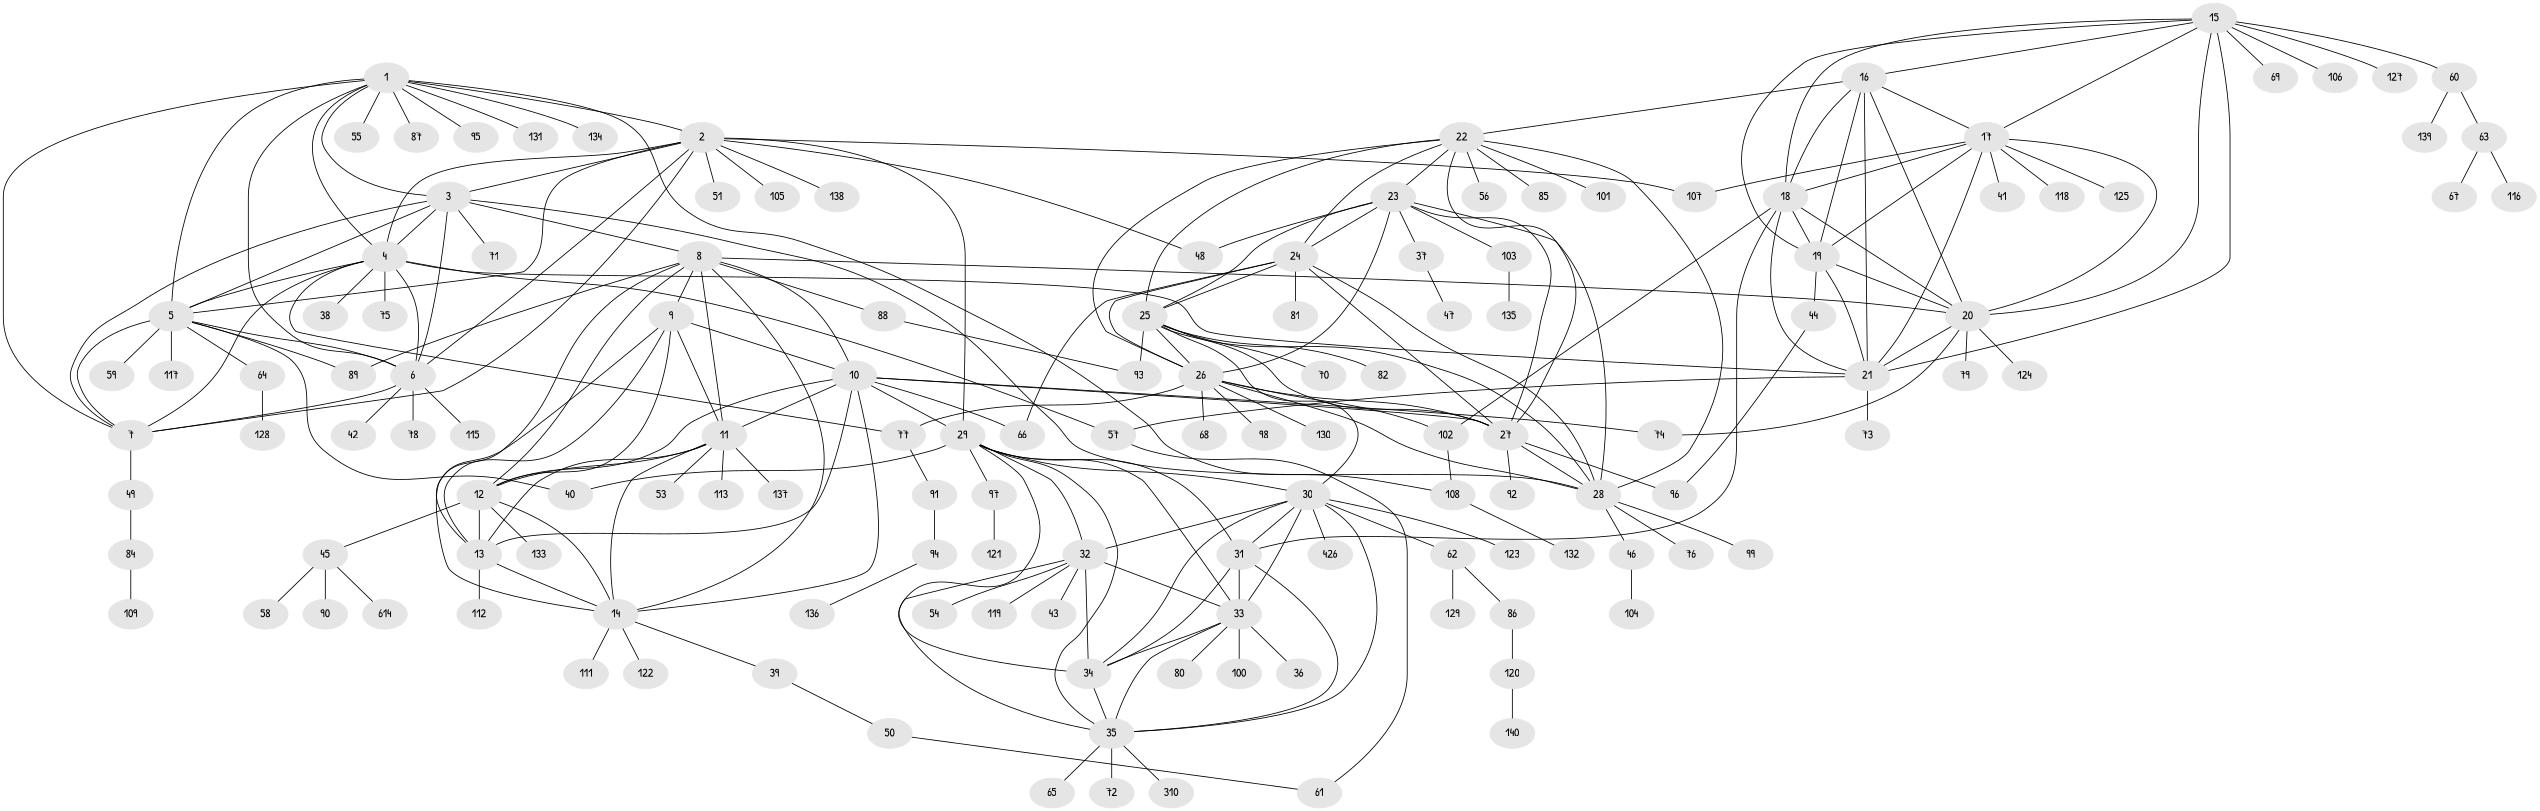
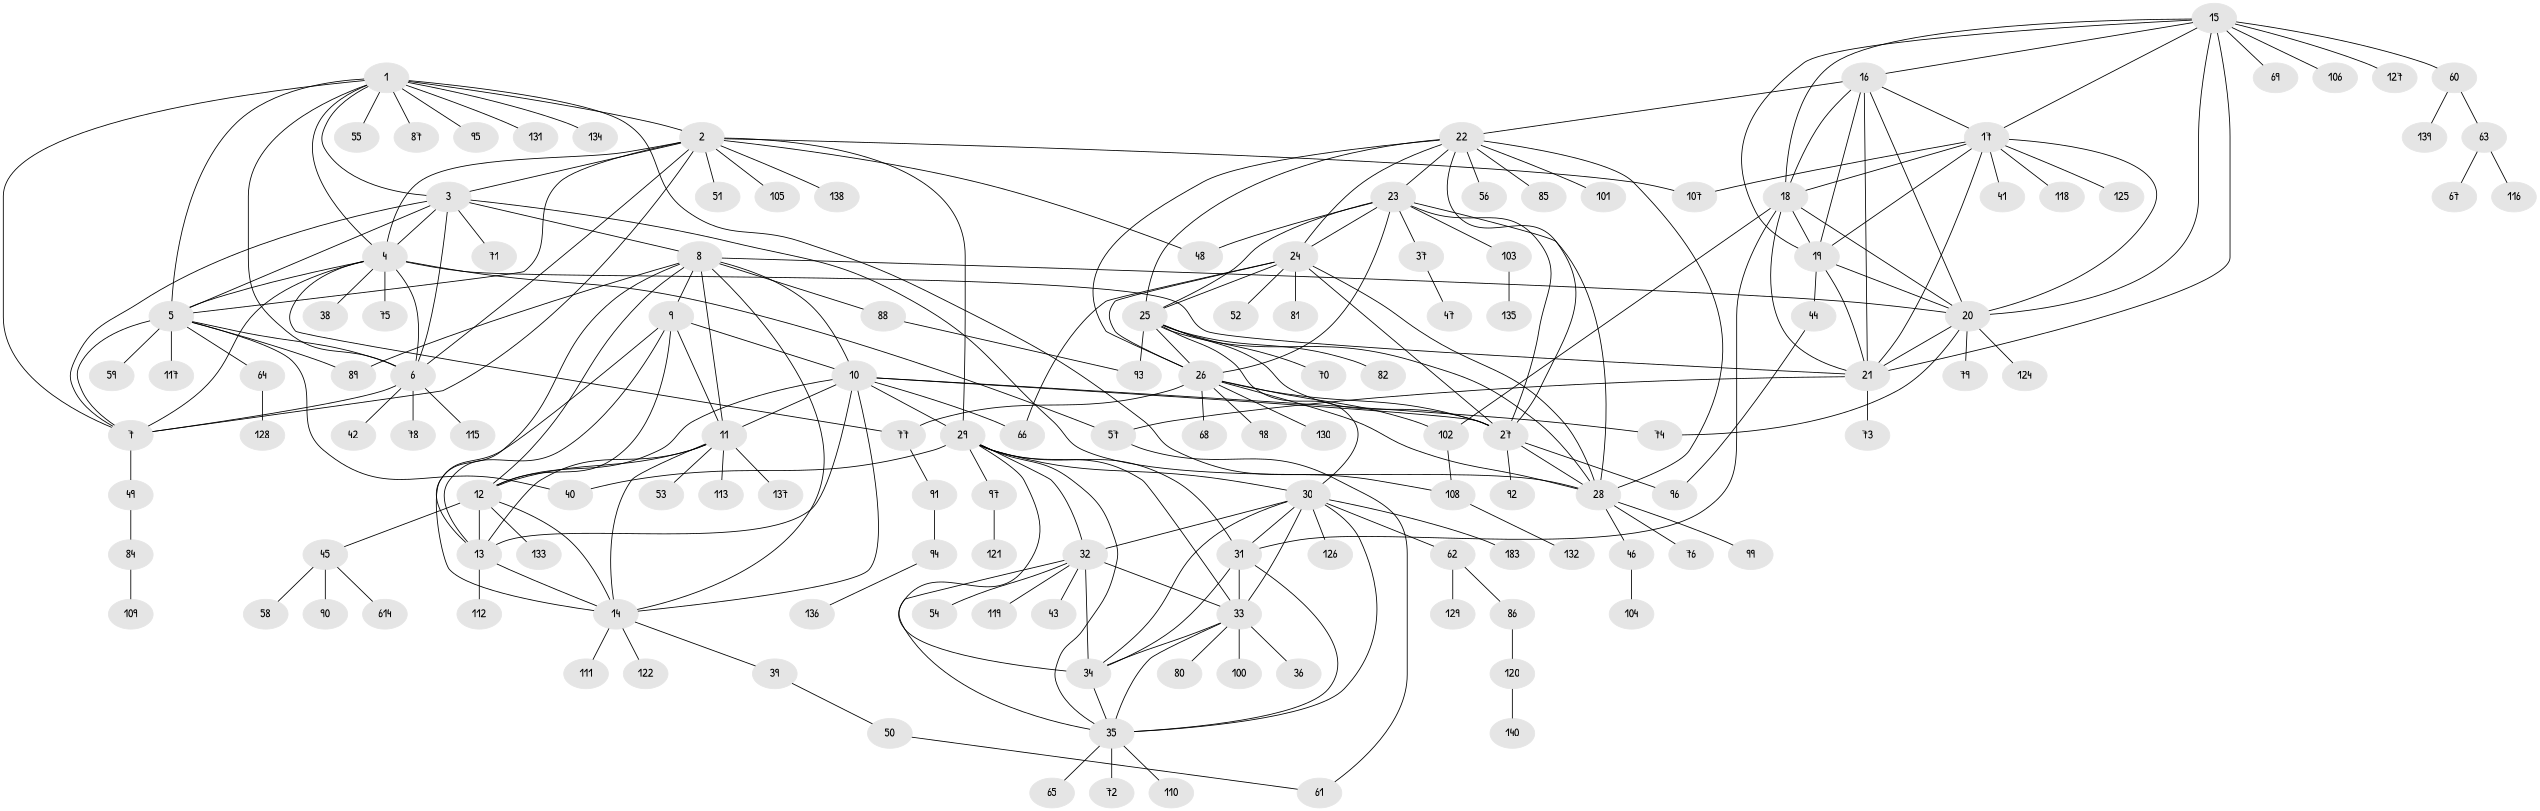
node "52": added
node "426": label "426" -> "126"
node "123": label "123" -> "183"
node "310": label "310" -> "110"
